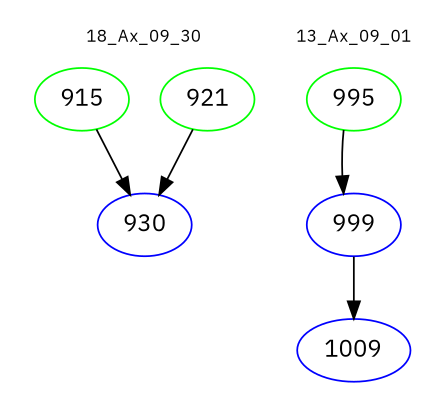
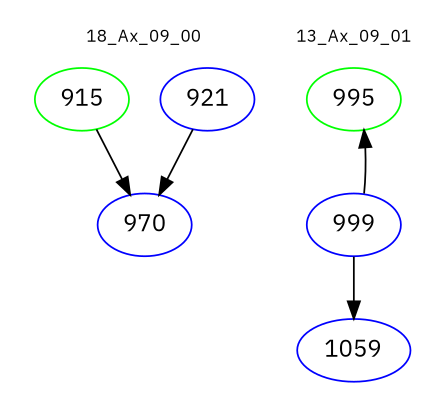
cluster "18_Ax_09_30": label "18_Ax_09_30" -> "18_Ax_09_00"
node "921": color green -> blue
edge "995" -> "999": reversed
node "930": label "930" -> "970"
node "1009": label "1009" -> "1059"
